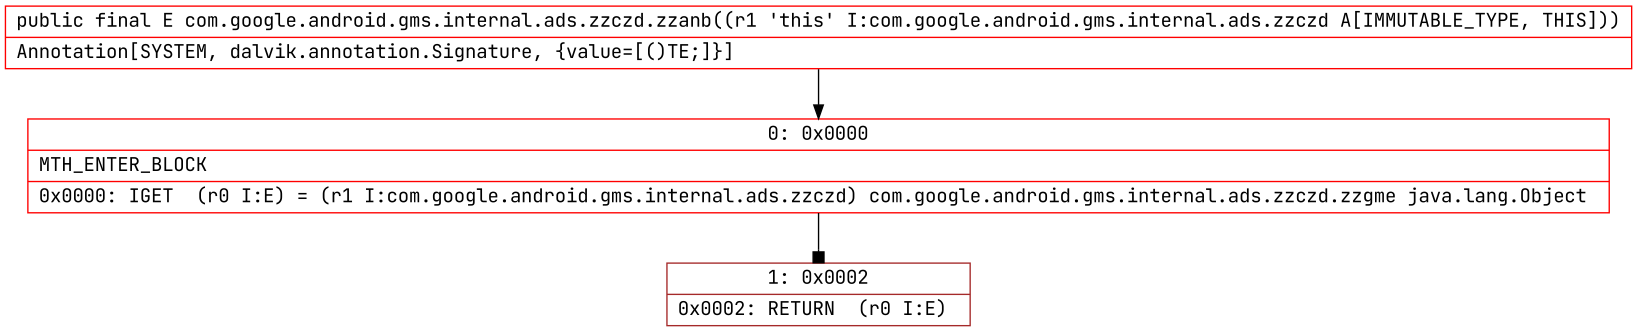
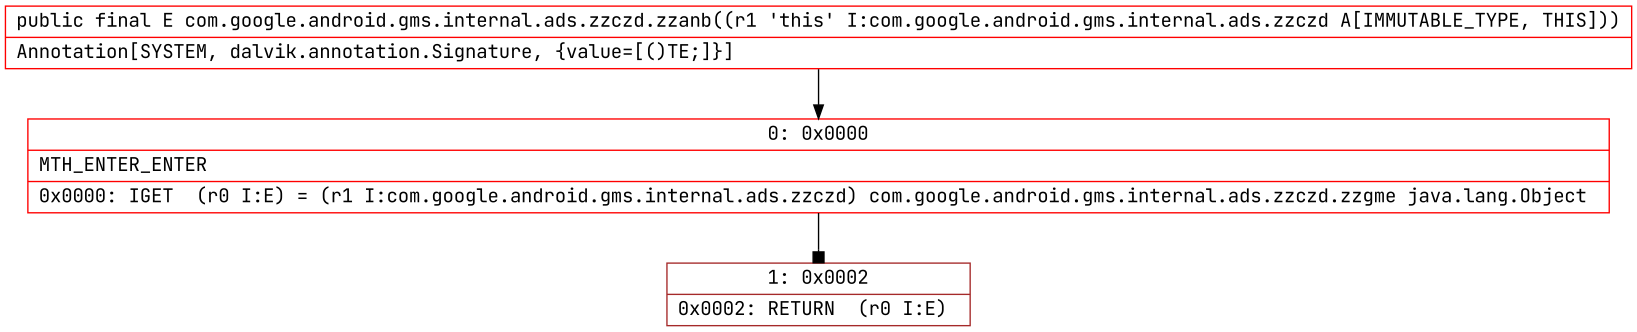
node "0: 0x0000": text "MTH_ENTER_BLOCK" -> "MTH_ENTER_ENTER"
